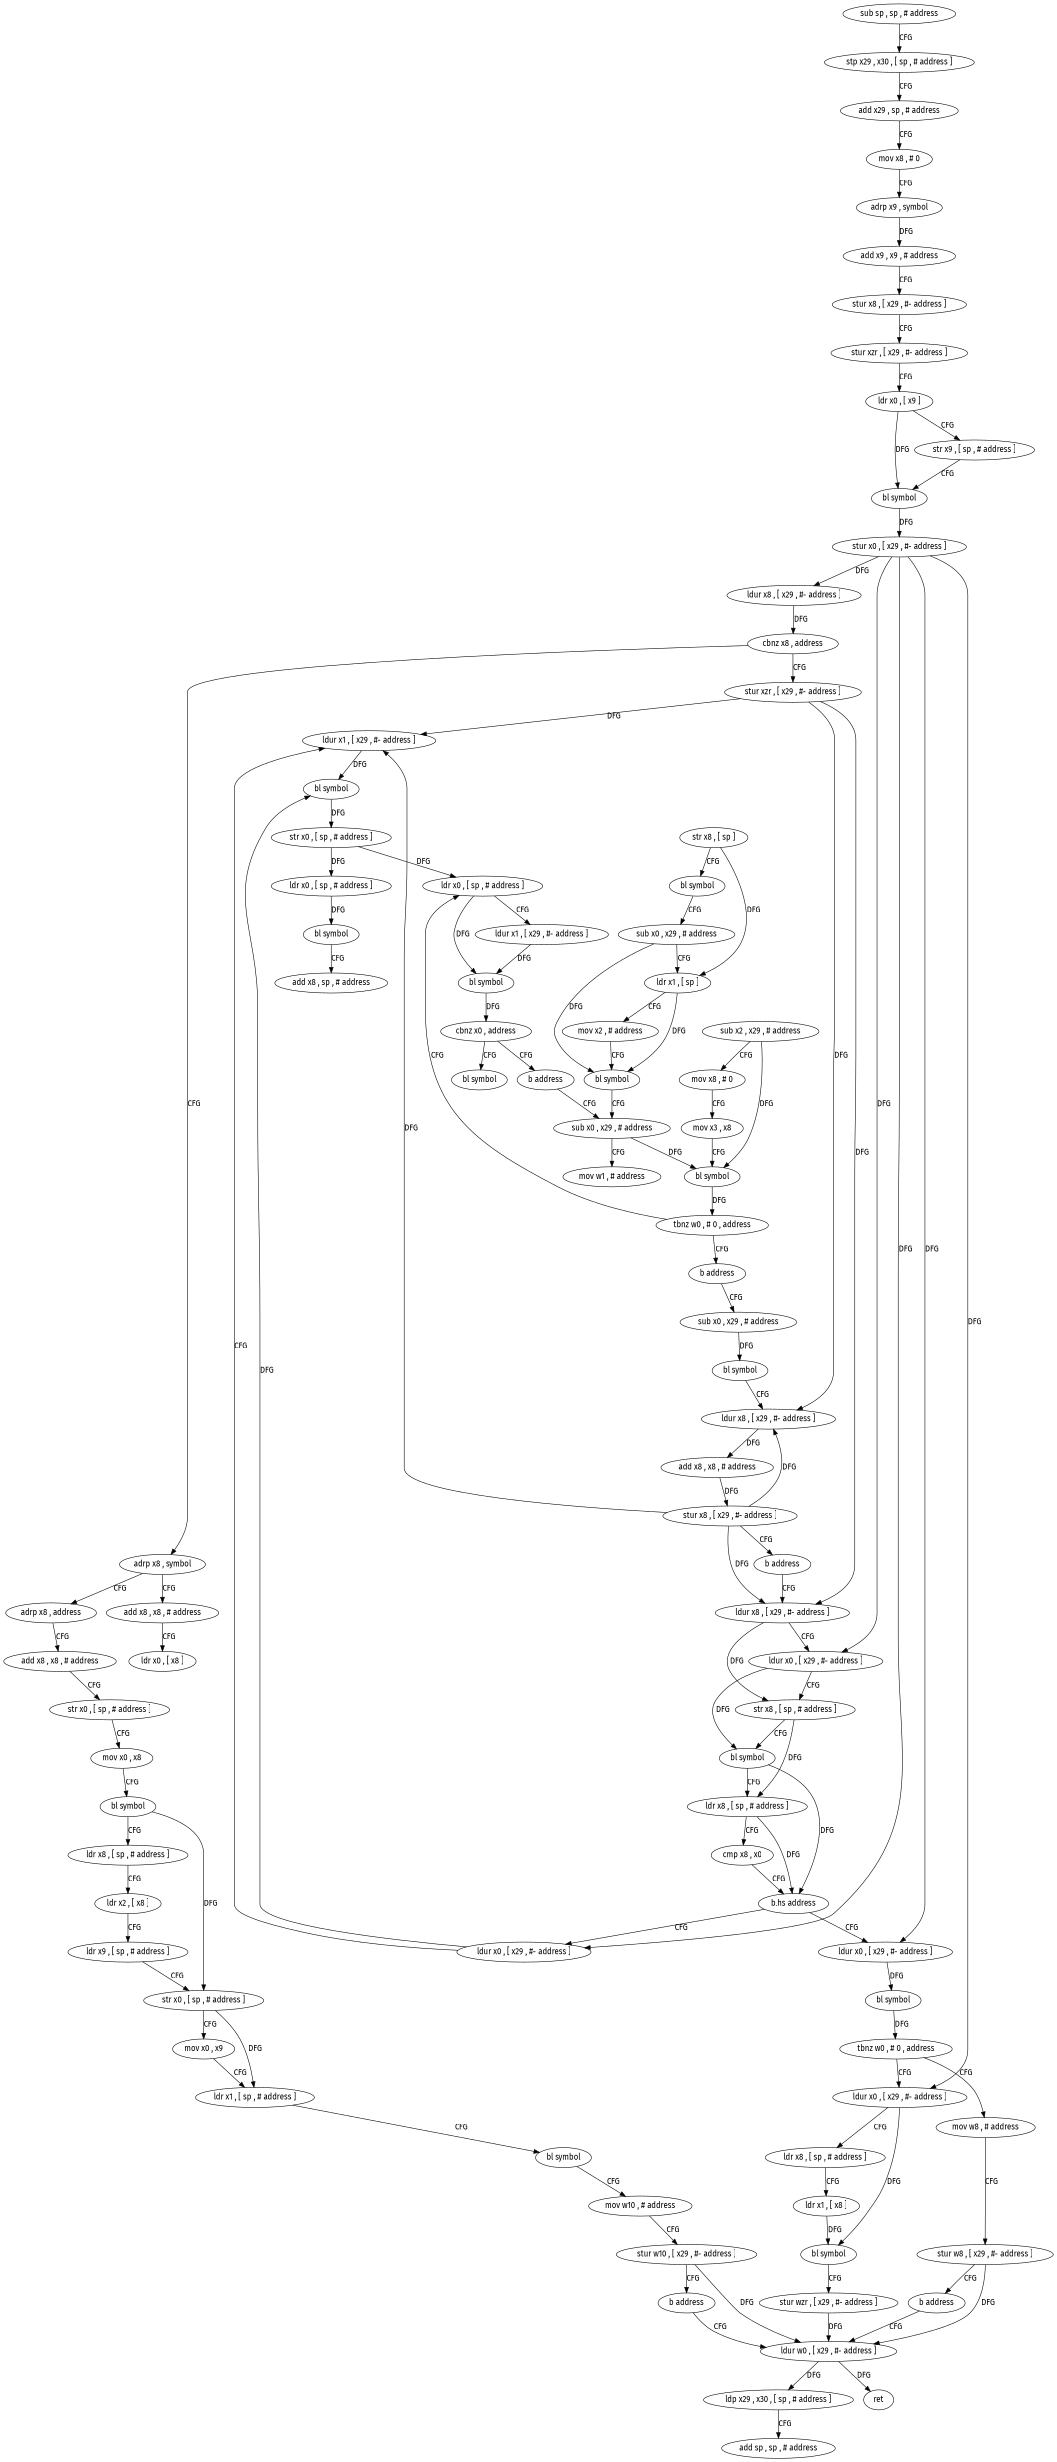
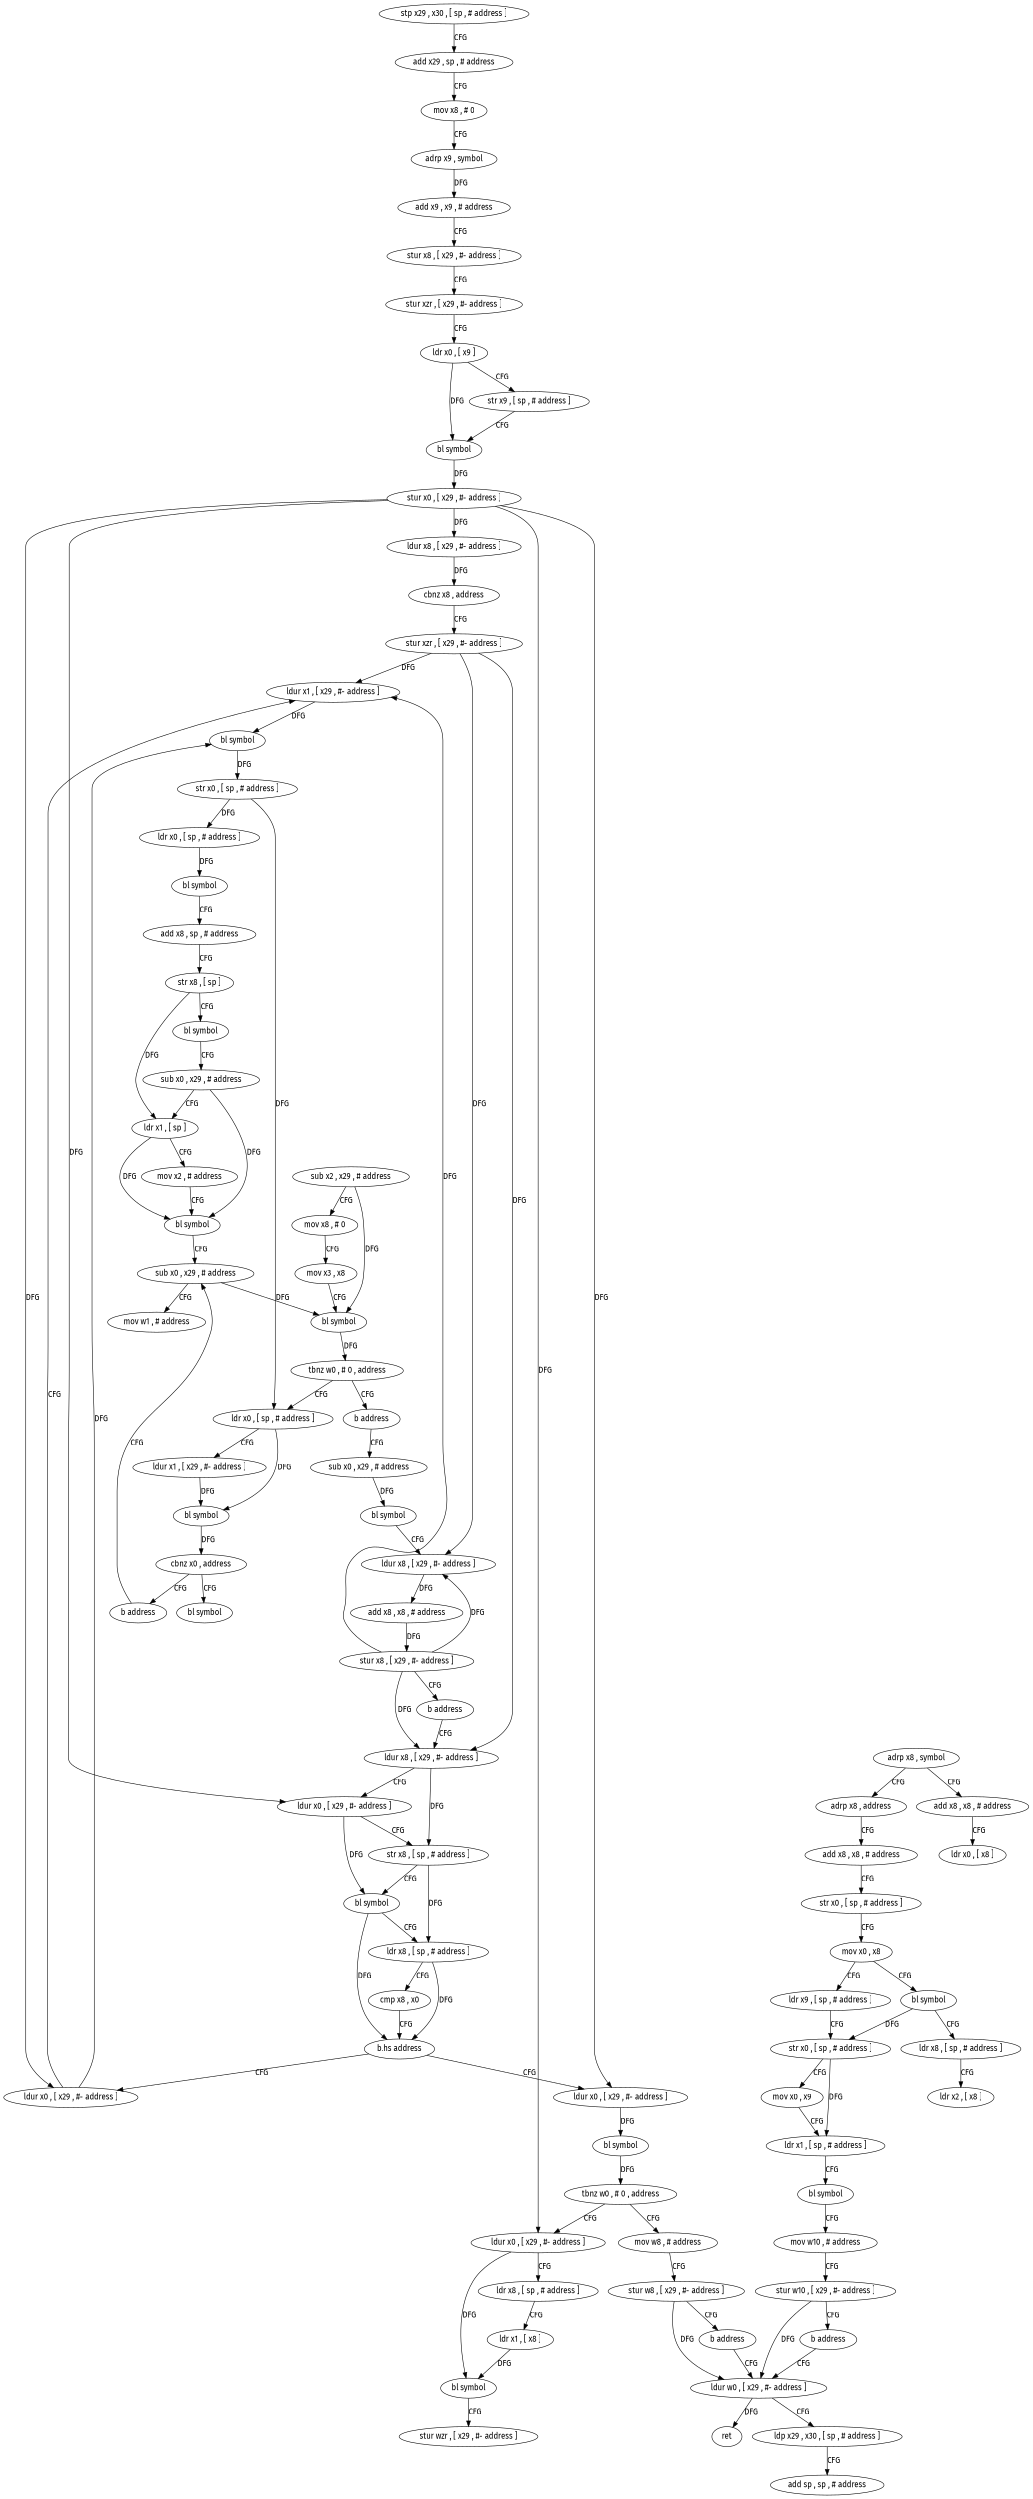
node "sub sp , sp , # address": removed
edge "cbnz x8 , address" -> "adrp x8 , symbol": removed, label "CFG"
edge "add x8 , sp , # address" -> "str x8 , [ sp ]": added, label "CFG"
edge "ldr x2 , [ x8 ]" -> "ldr x9 , [ sp , # address ]": now "mov x0 , x8" -> "ldr x9 , [ sp , # address ]"
edge "stur wzr , [ x29 , #- address ]" -> "ldur w0 , [ x29 , #- address ]": removed, label "DFG"
edge "ldur w0 , [ x29 , #- address ]" -> "ldp x29 , x30 , [ sp , # address ]": label "DFG" -> "CFG"
